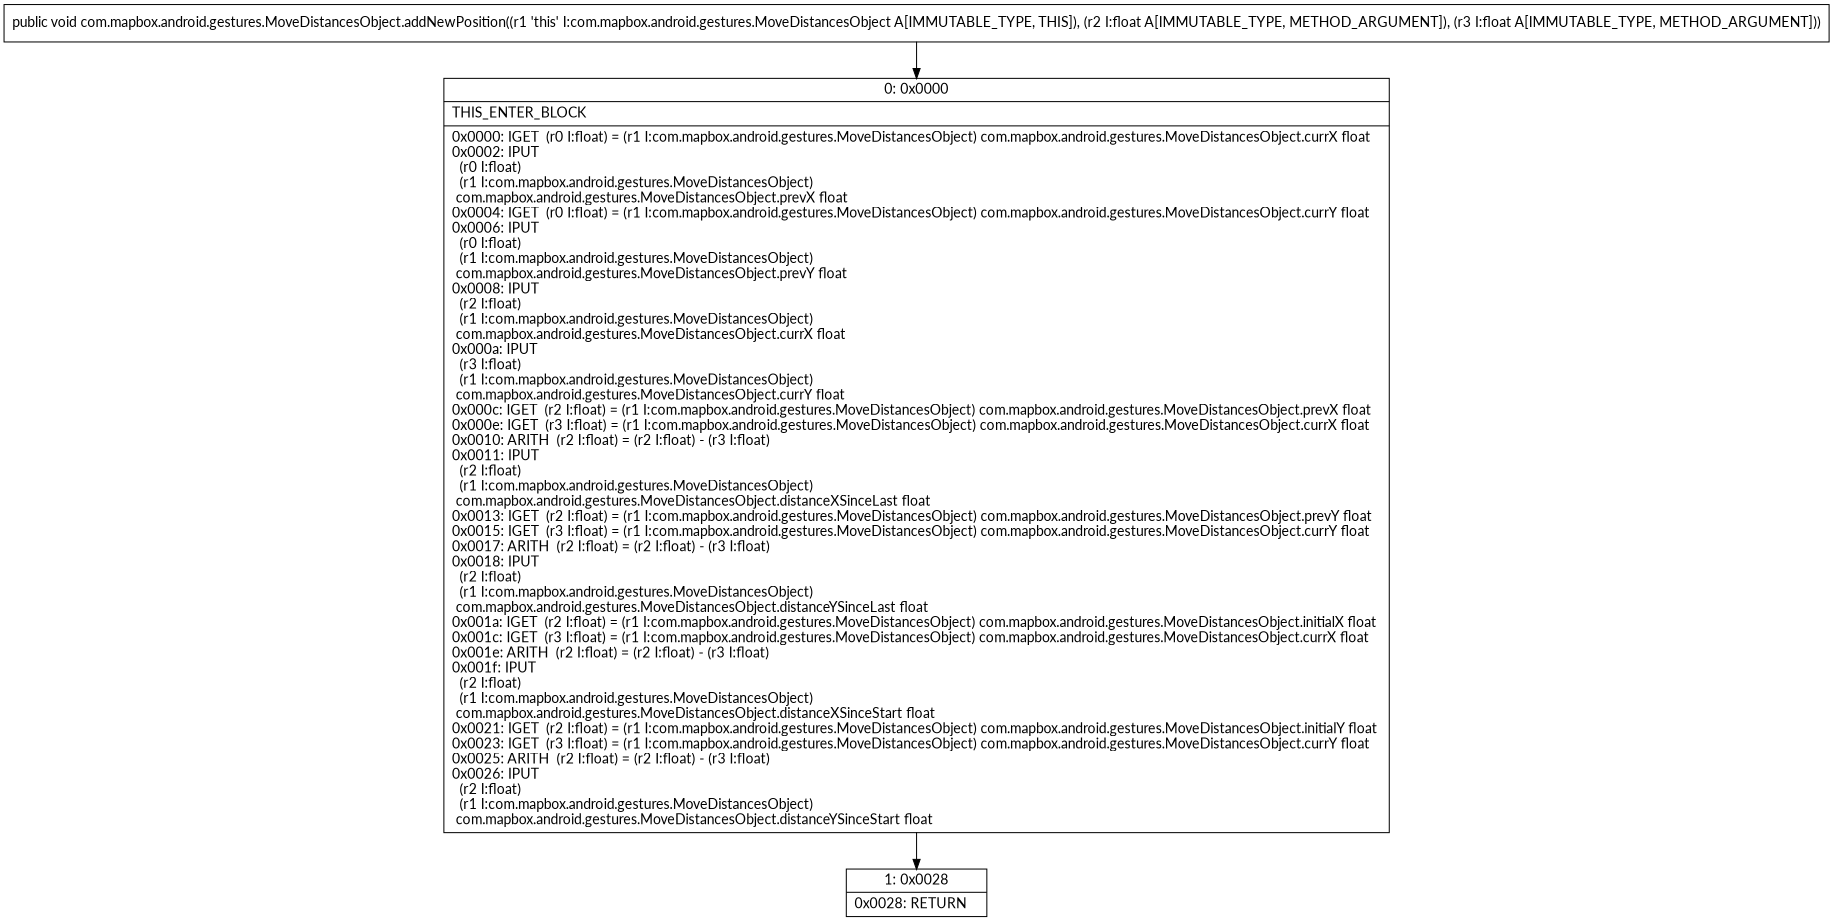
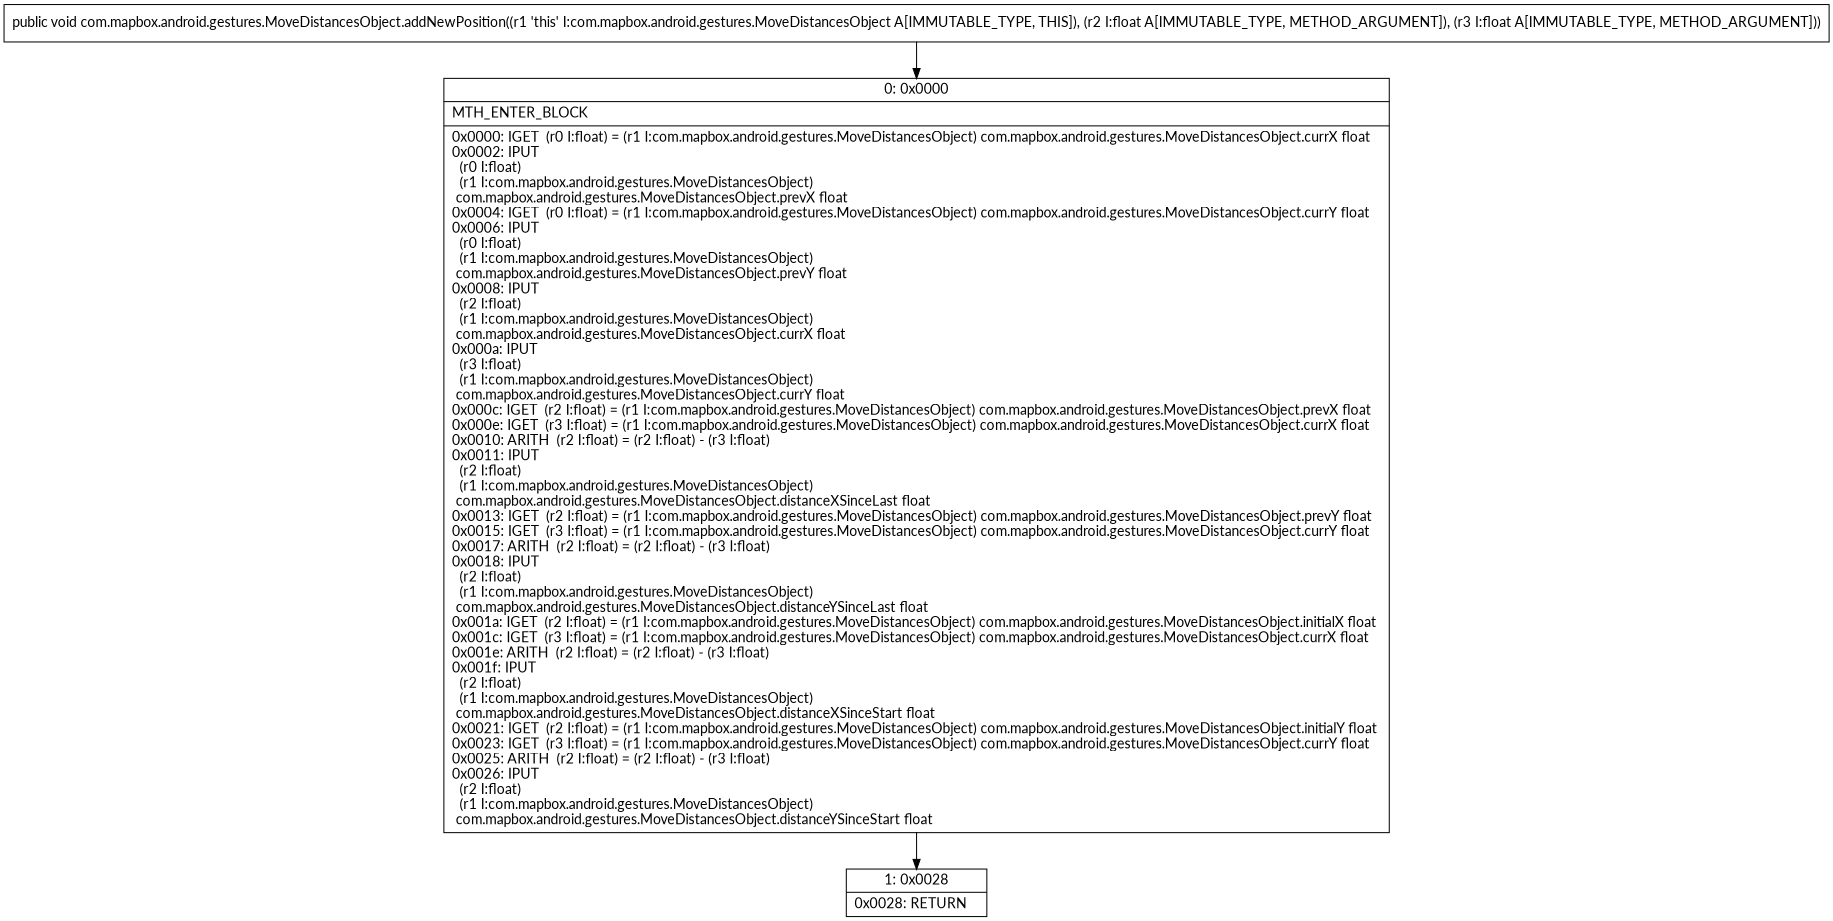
node "0: 0x0000": text "THIS_ENTER_BLOCK" -> "MTH_ENTER_BLOCK"
